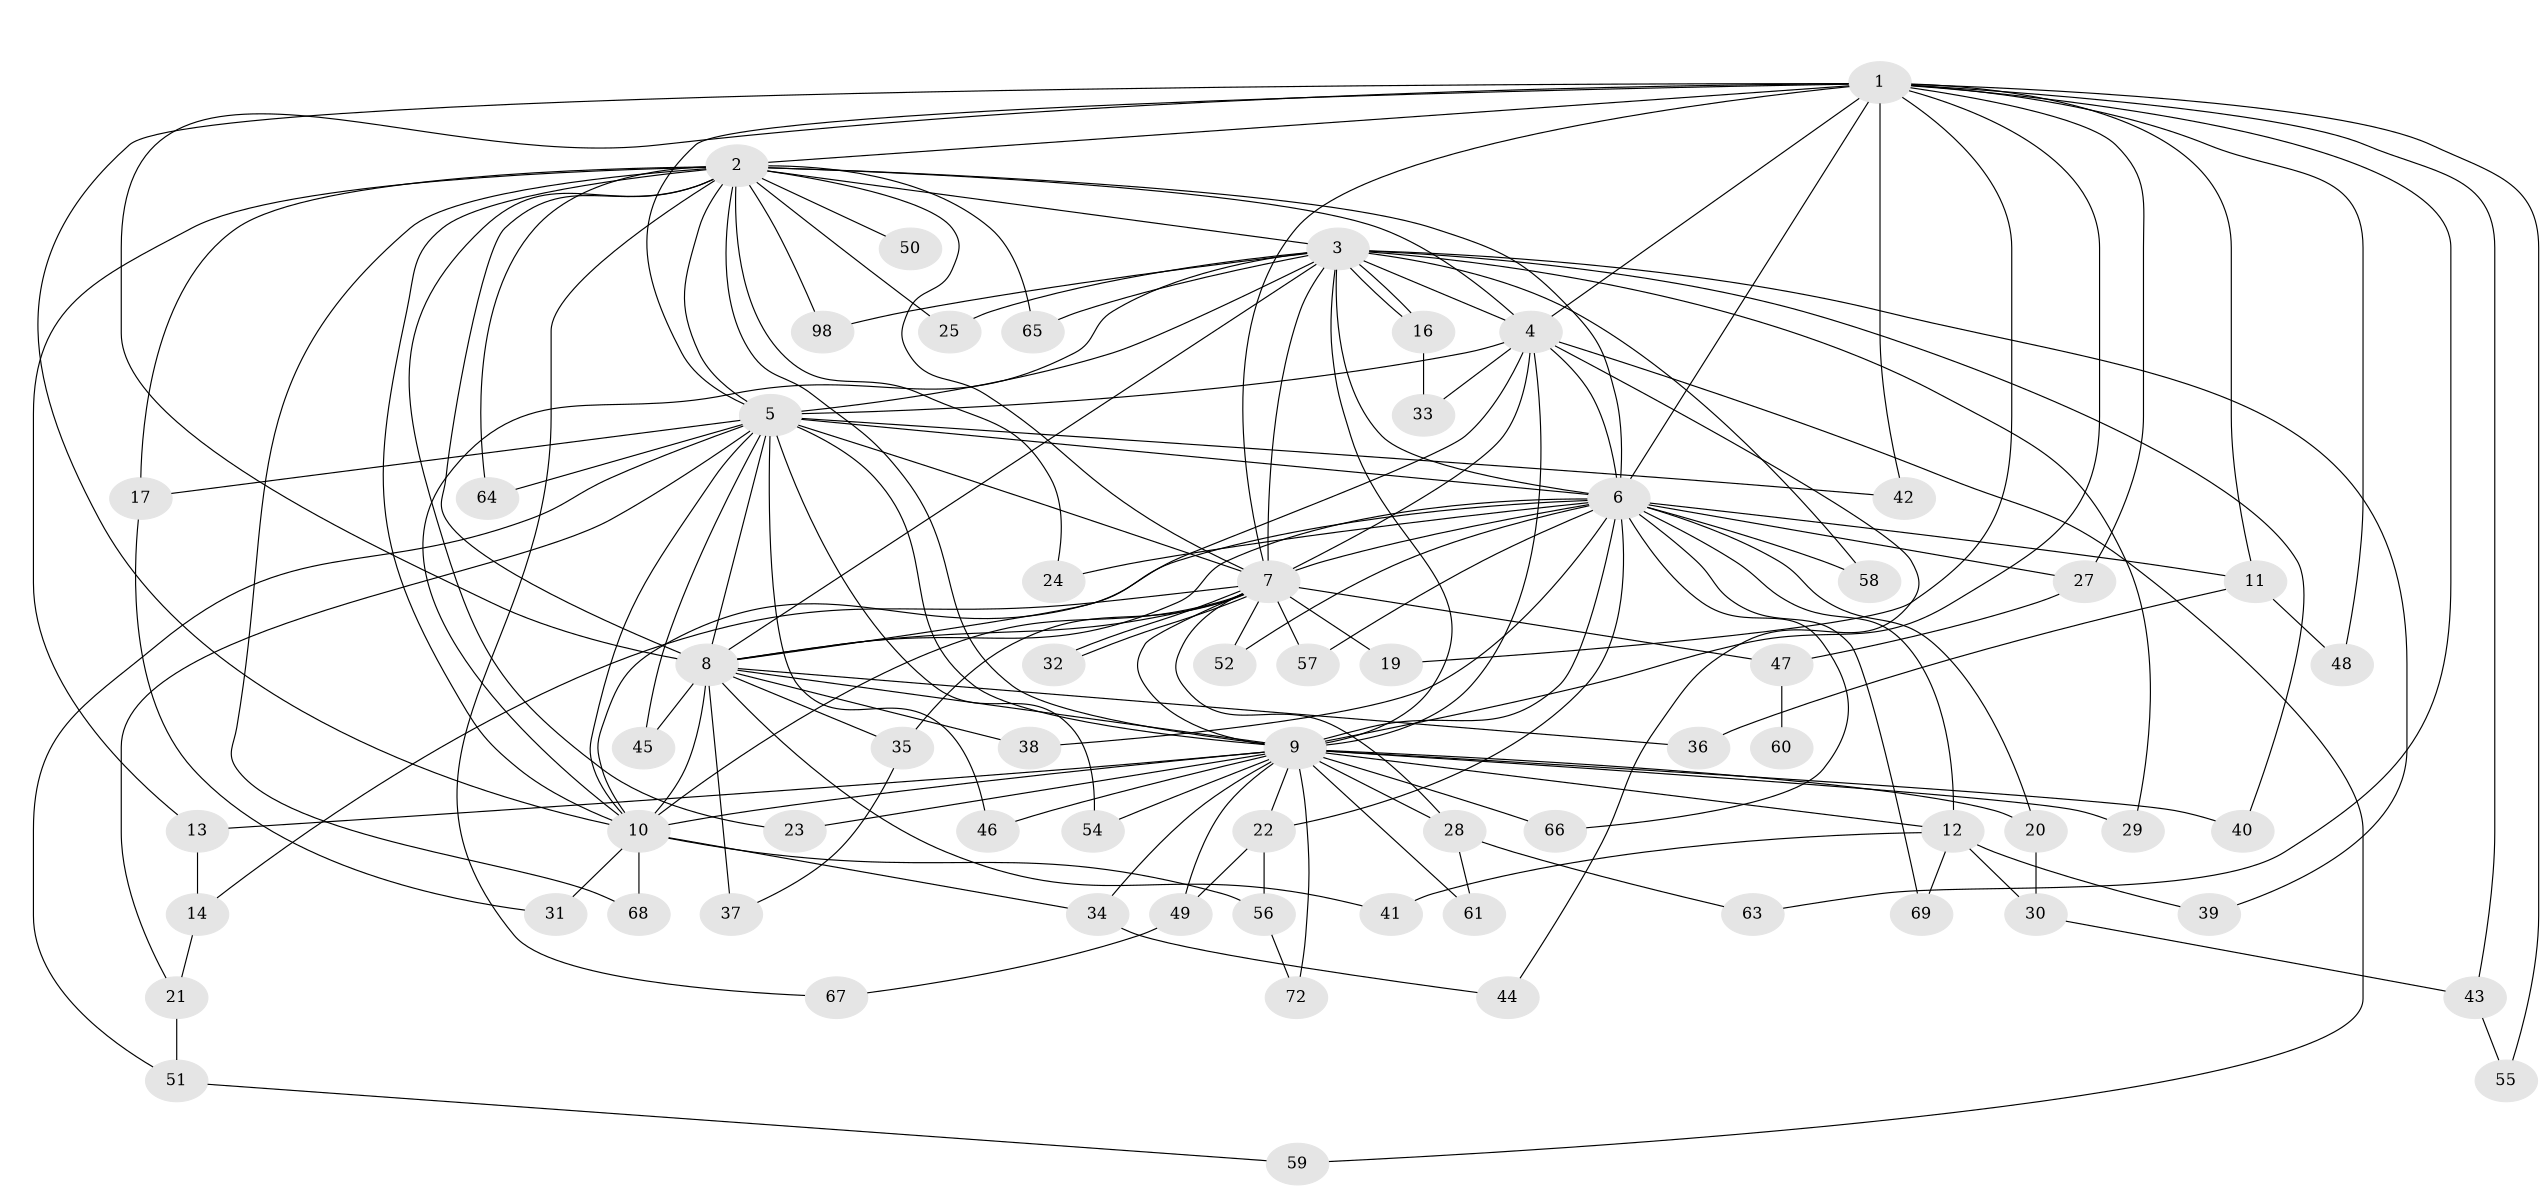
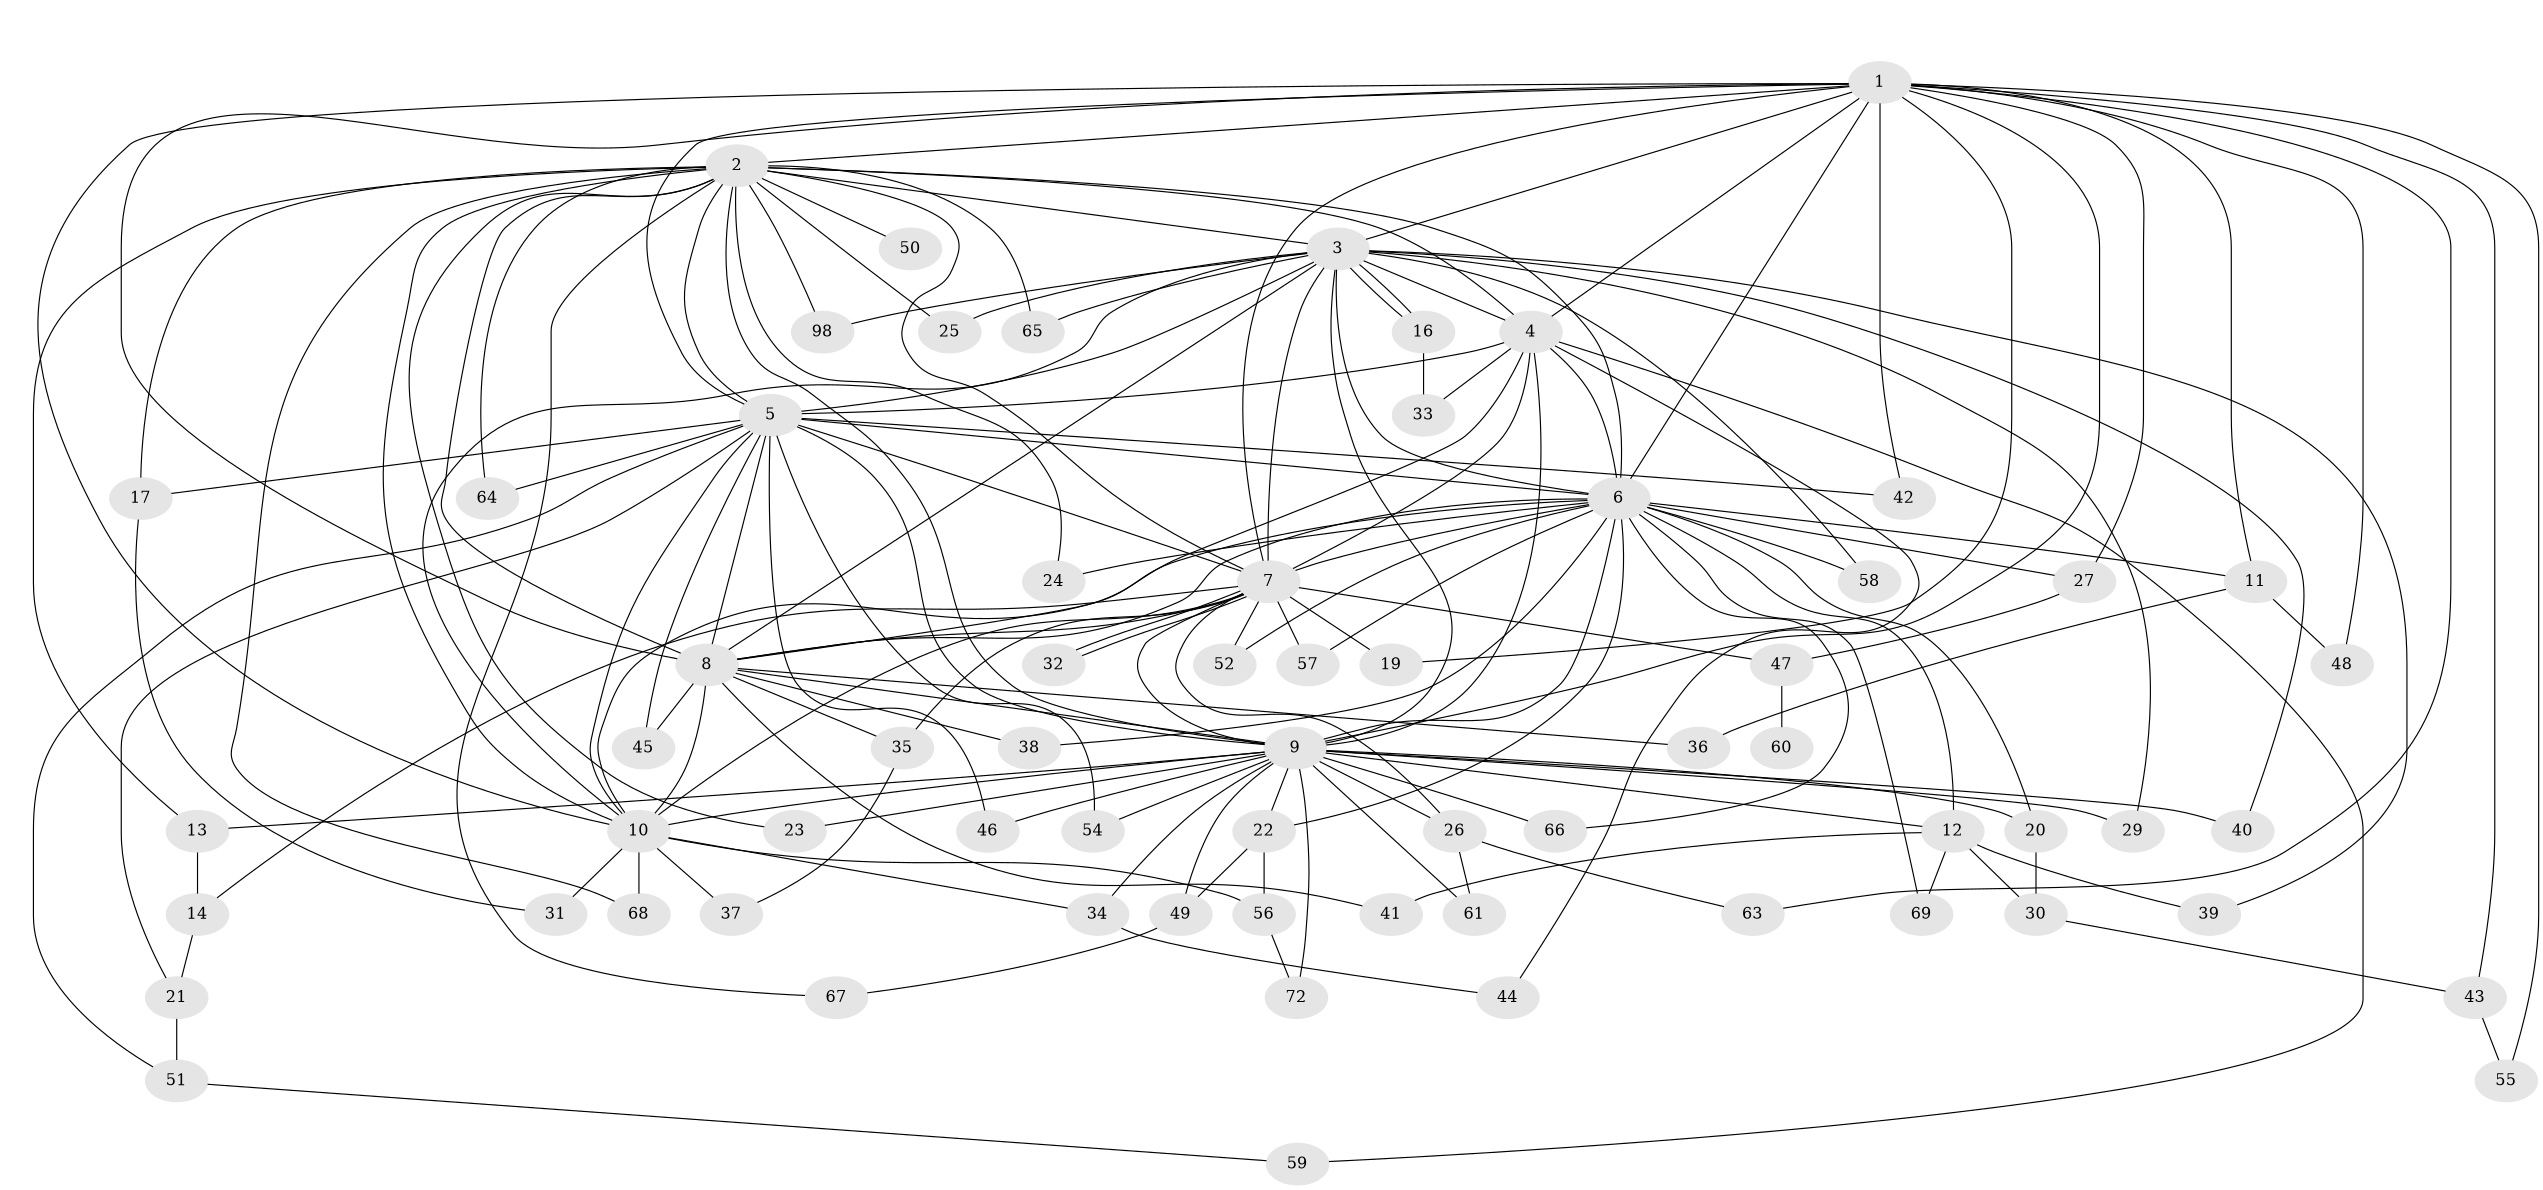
edge "1" -- "3": added
edge "8" -- "37": now "10" -- "37"
node "28": label "28" -> "26"
